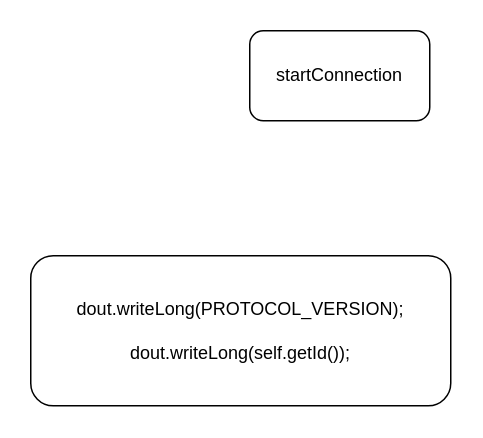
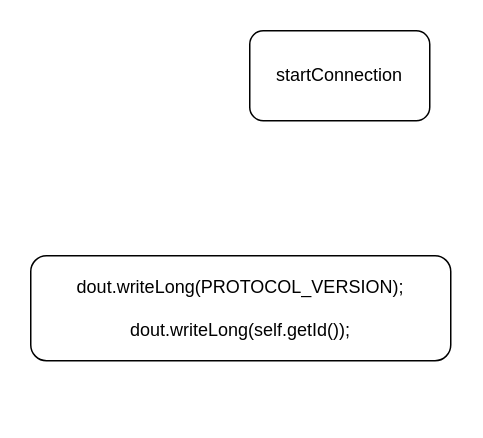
node "dout.writeLong(PROTOCOL_VERSION); dout.writeLong(self.getId());": size 420x150 -> 420x105
